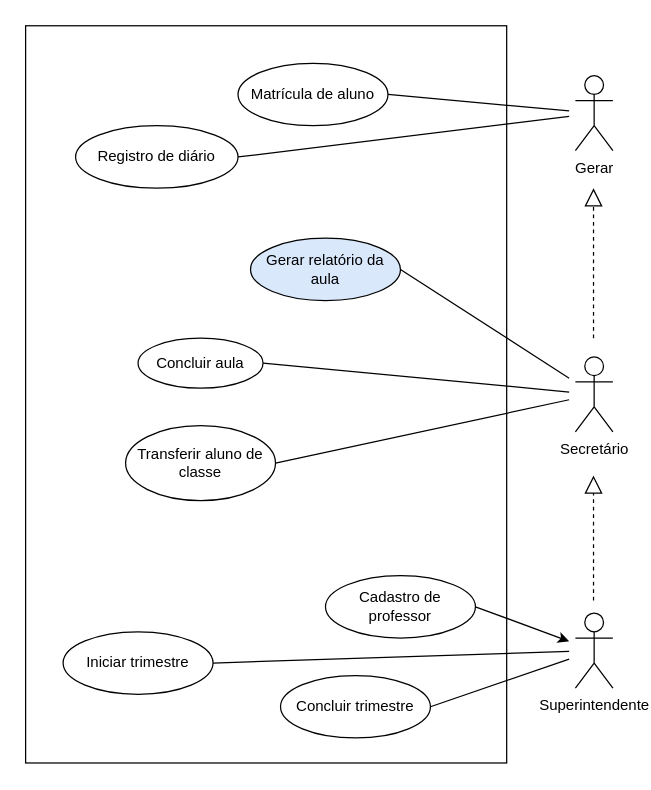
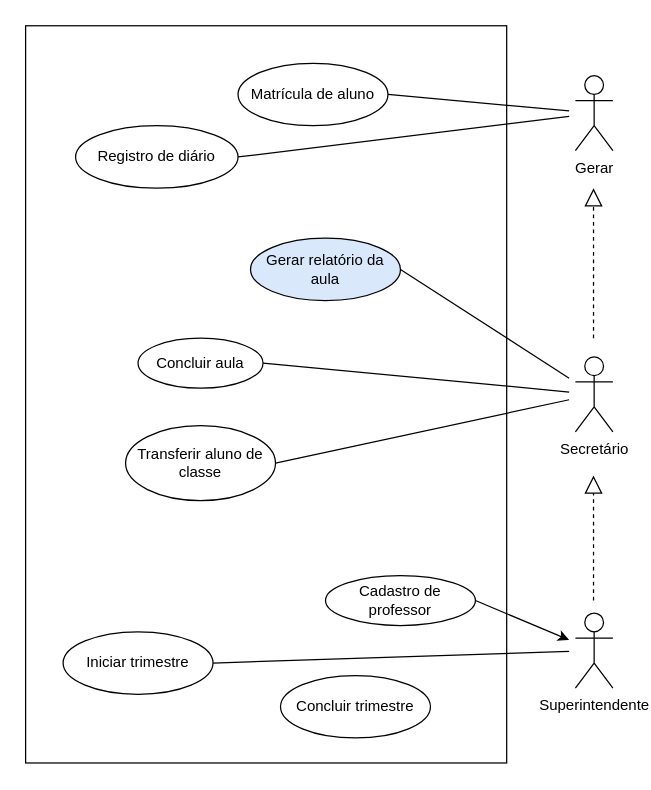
node "Cadastro de professor": size 150x63 -> 150x50
edge "Superintendente" -- "Concluir trimestre": removed
